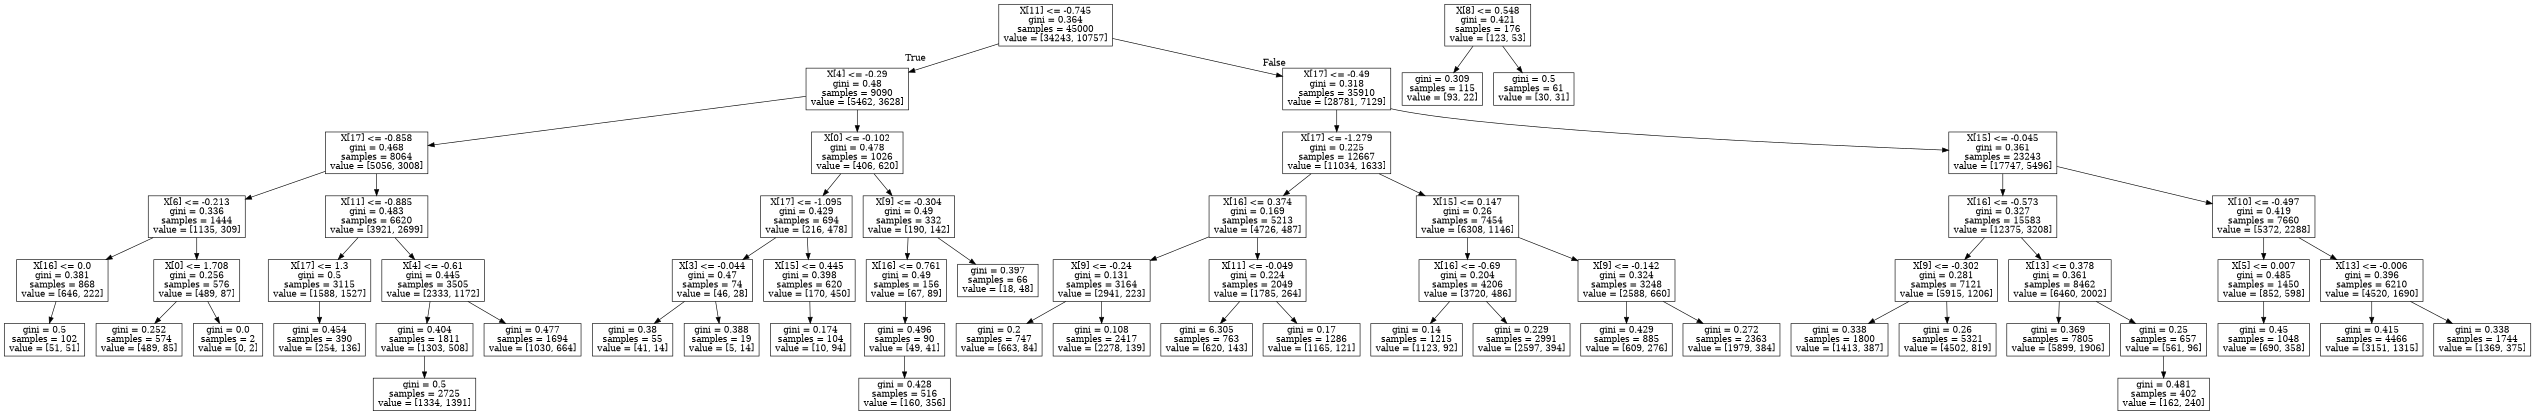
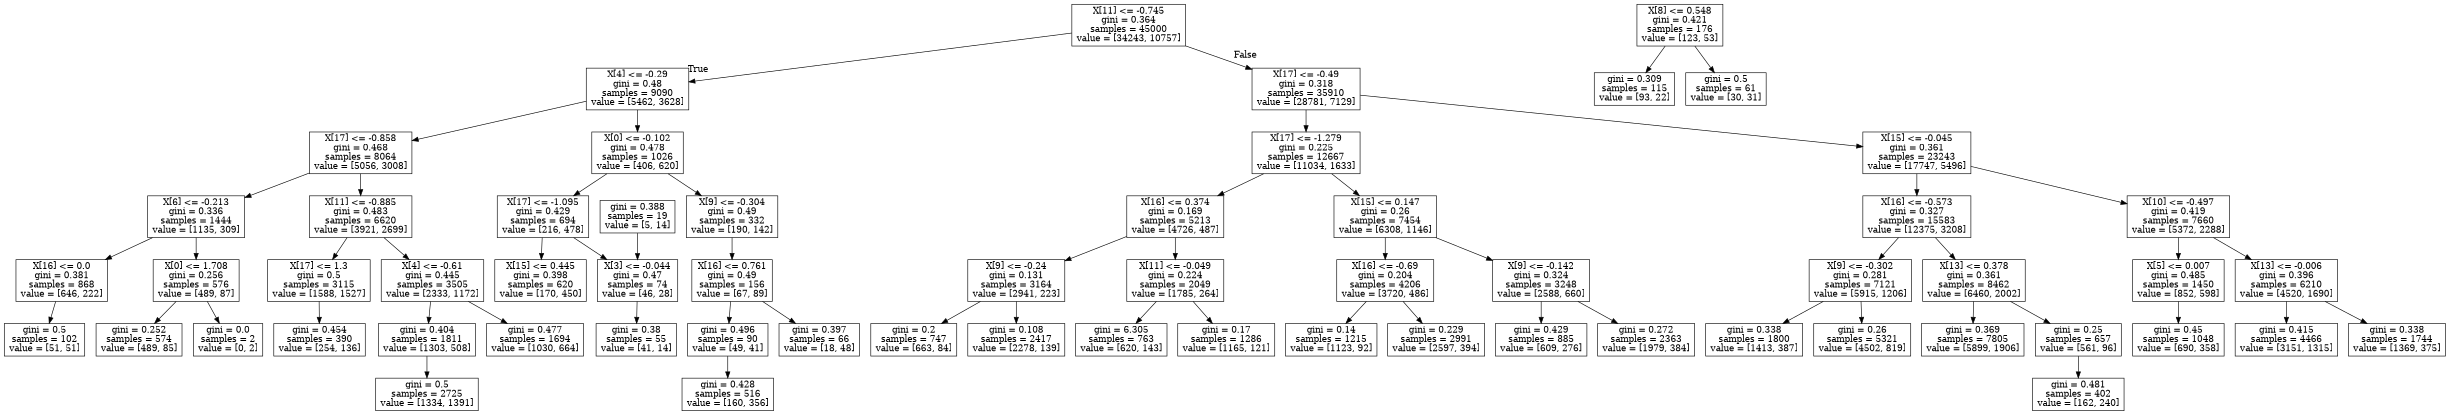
edge "X[9] <= -0.304 gini = 0.49 samples = 332 value = [190, 142]" -> "gini = 0.397 samples = 66 value = [18, 48]": now "X[16] <= 0.761 gini = 0.49 samples = 156 value = [67, 89]" -> "gini = 0.397 samples = 66 value = [18, 48]"
edge "X[3] <= -0.044 gini = 0.47 samples = 74 value = [46, 28]" -> "gini = 0.388 samples = 19 value = [5, 14]": reversed
node "gini = 0.174 samples = 104 value = [10, 94]": removed
